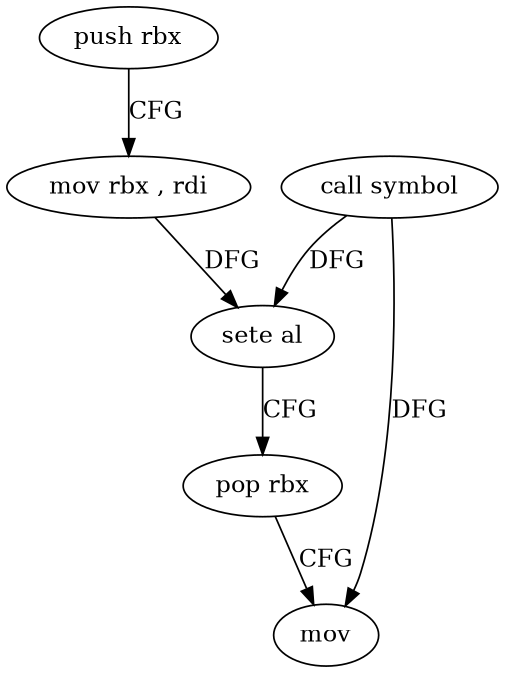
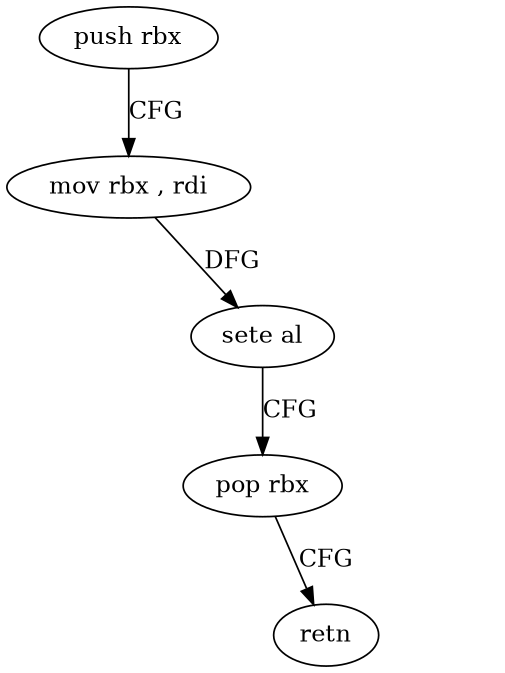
node "call symbol": removed
node "mov": label "mov" -> "retn"
